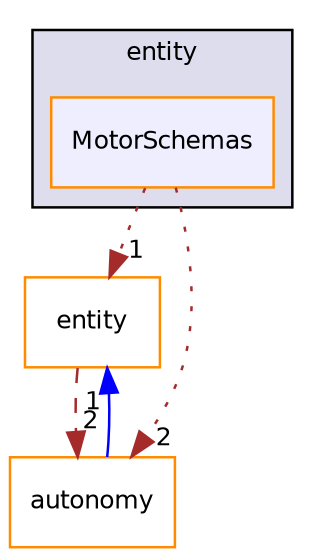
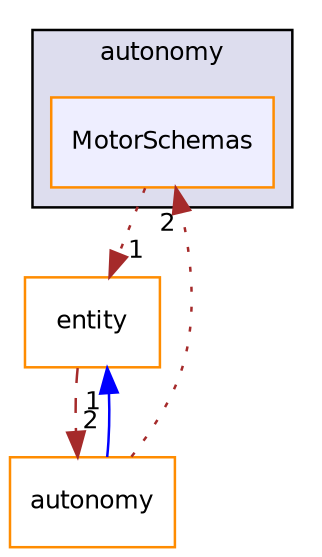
cluster "entity": label "entity" -> "autonomy"
edge "MotorSchemas" -> "autonomy": reversed
